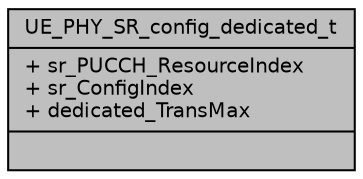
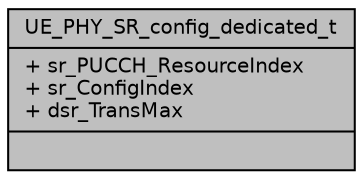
node "UE_PHY_SR_config_dedicated_t": text "+ dedicated_TransMax" -> "+ dsr_TransMax"
